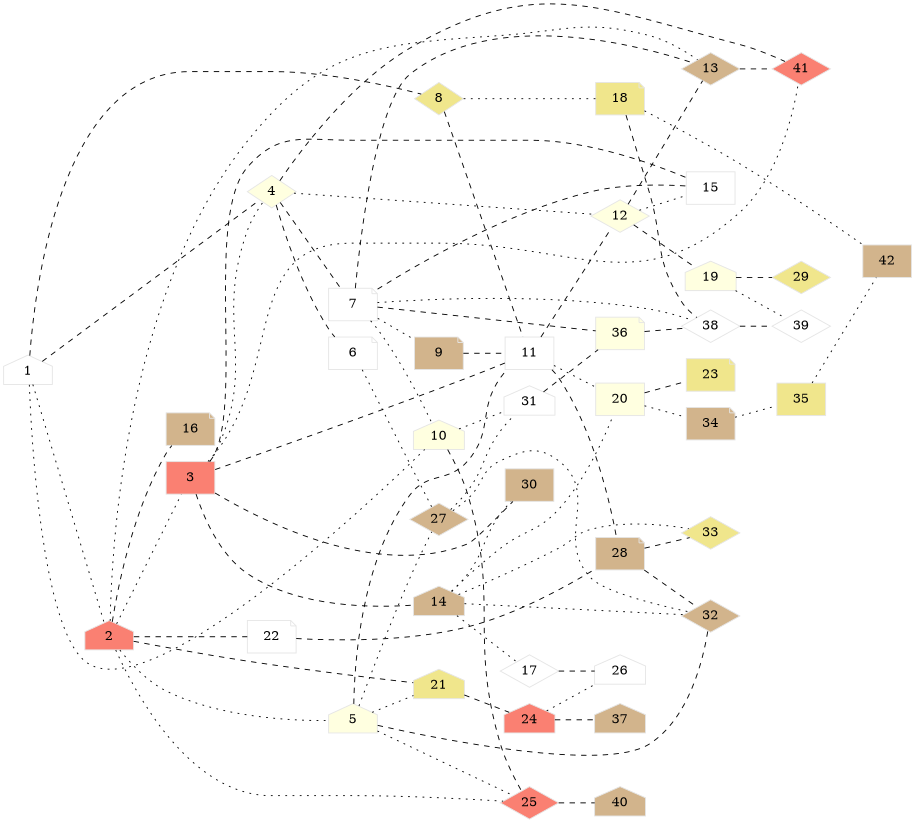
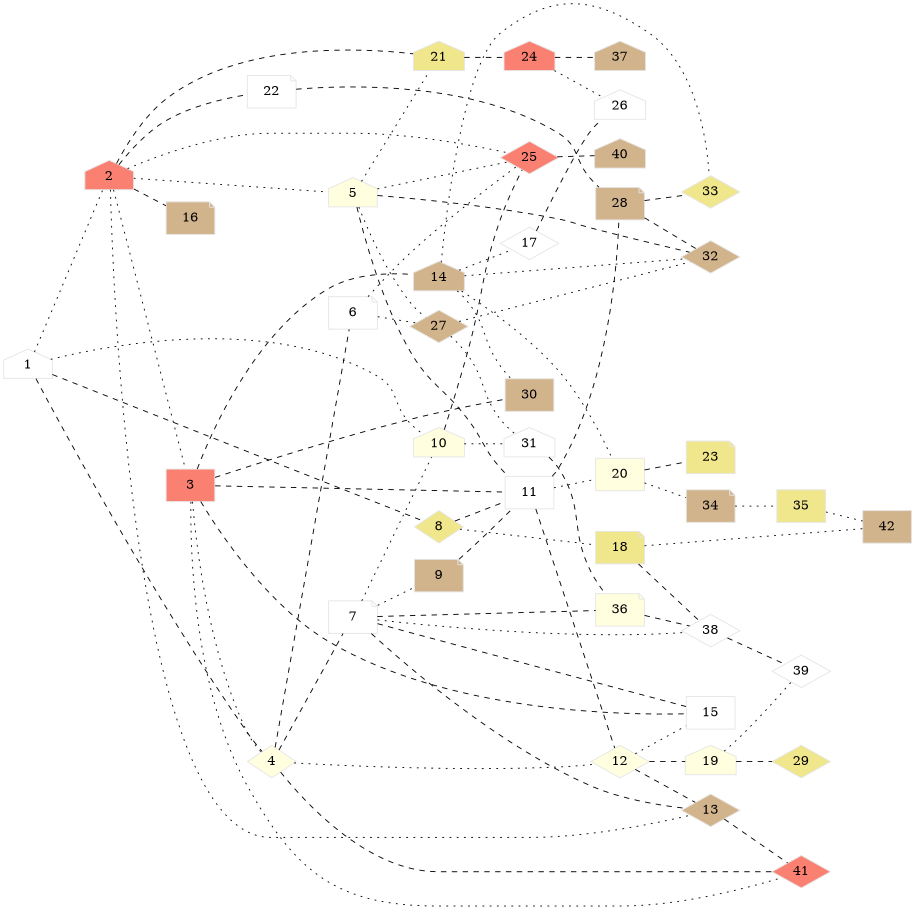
edge "25" -- "6": added
